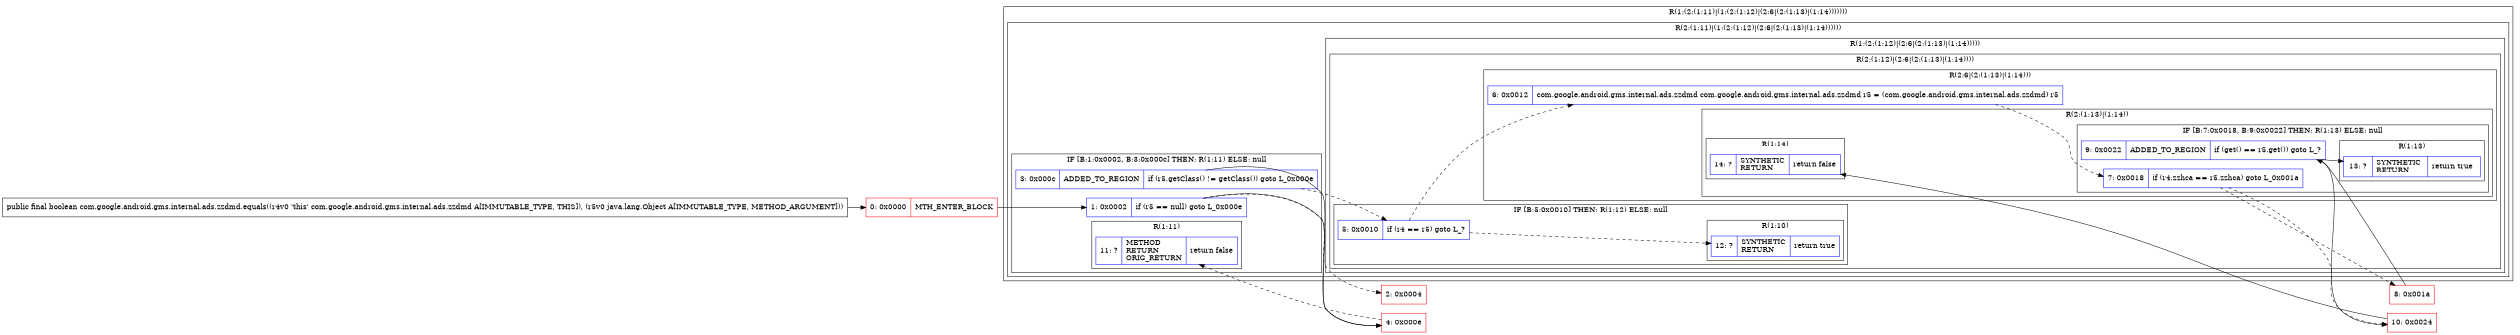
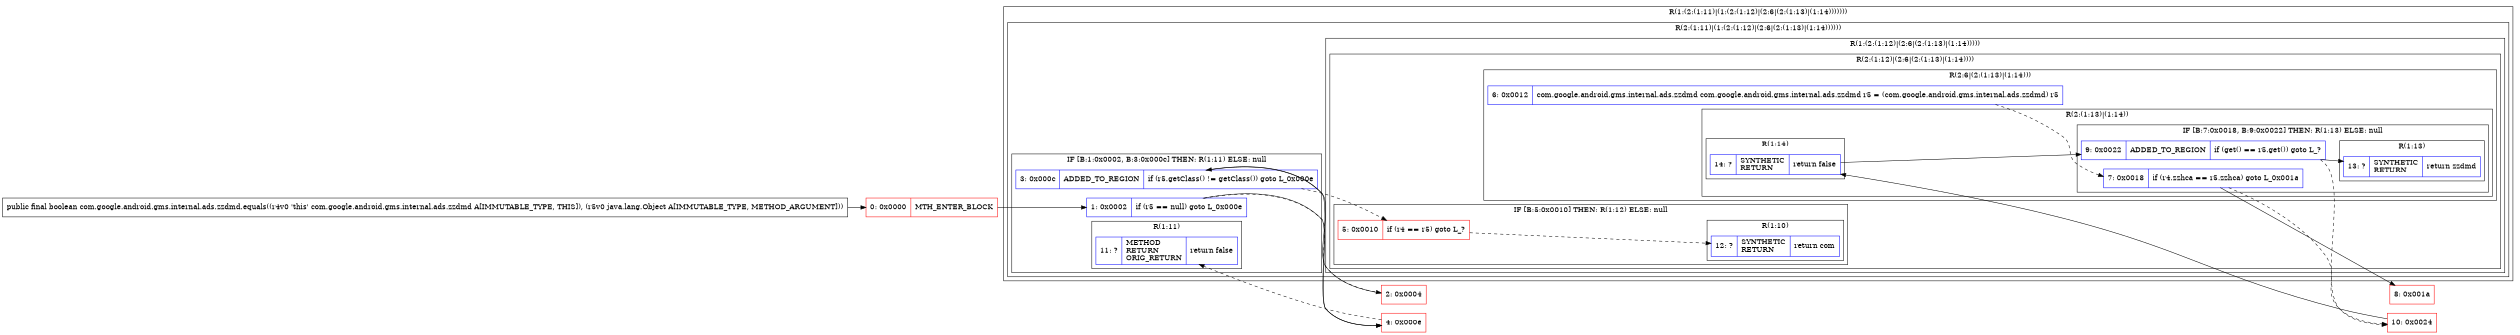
edge "5: 0x0010" -> "6: 0x0012": removed
node "13: ?": text "return true" -> "return zzdmd"
edge "2: 0x0004" -> "3: 0x000c": added
edge "8: 0x001a" -> "9: 0x0022": now "14: ?" -> "9: 0x0022"
edge "7: 0x0018" -> "8: 0x001a": style dashed -> solid
node "5: 0x0010": color blue -> red
node "12: ?": text "return true" -> "return com"
edge "9: 0x0022" -> "10: 0x0024": style solid -> dashed
